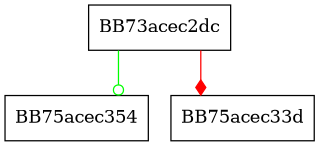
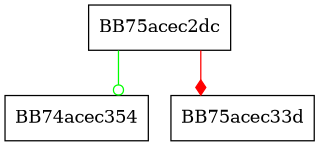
node "BB73acec2dc": label "BB73acec2dc" -> "BB75acec2dc"
node "BB75acec354": label "BB75acec354" -> "BB74acec354"
